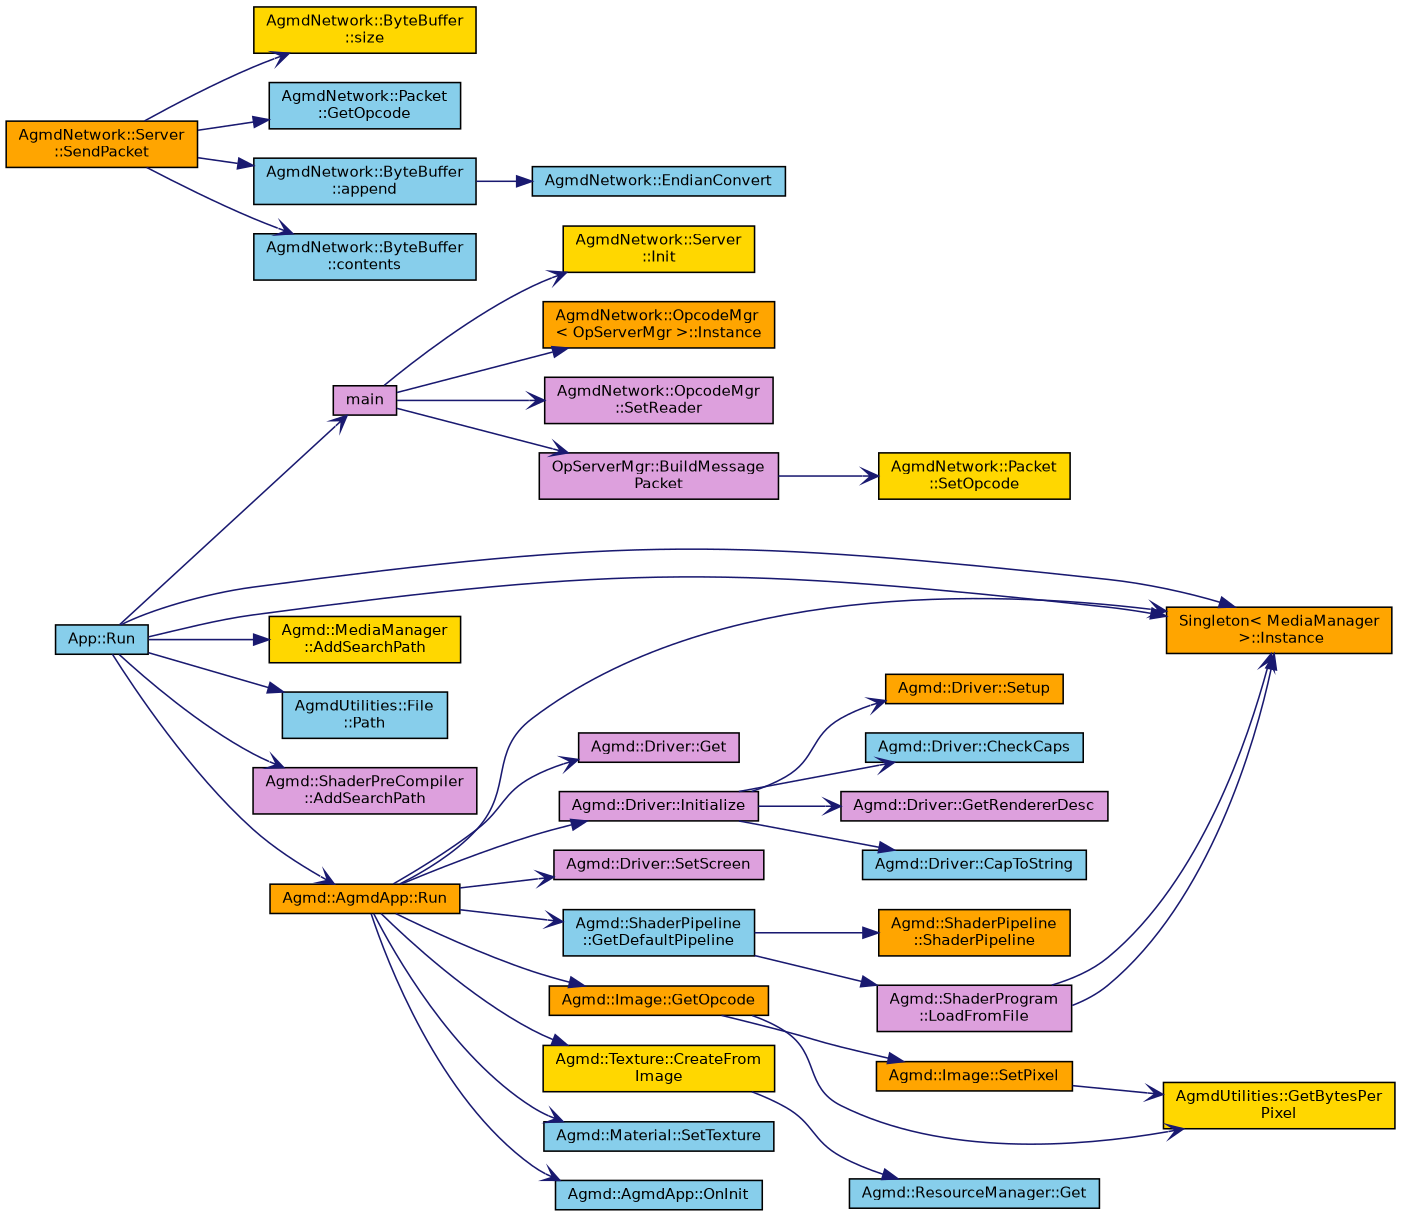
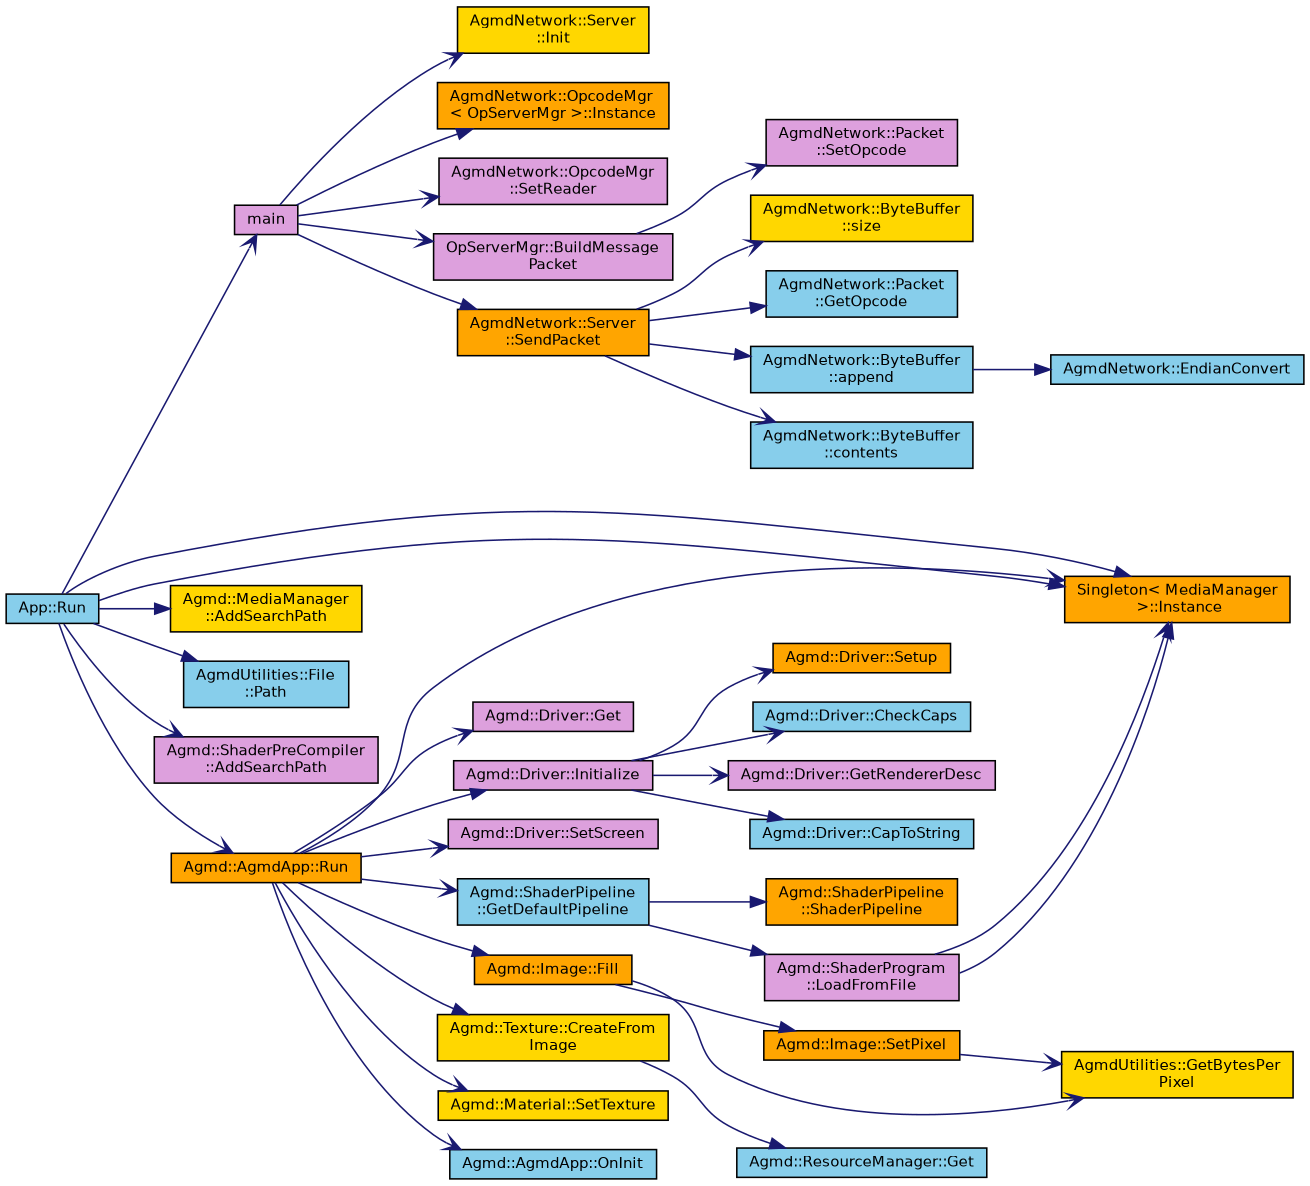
edge "main" -> "AgmdNetwork::Server ::SendPacket": added
node "AgmdNetwork::Packet ::SetOpcode": fillcolor gold -> plum
node "Agmd::Image::GetOpcode": label "Agmd::Image::GetOpcode" -> "Agmd::Image::Fill"
node "Agmd::Material::SetTexture": fillcolor skyblue -> gold
